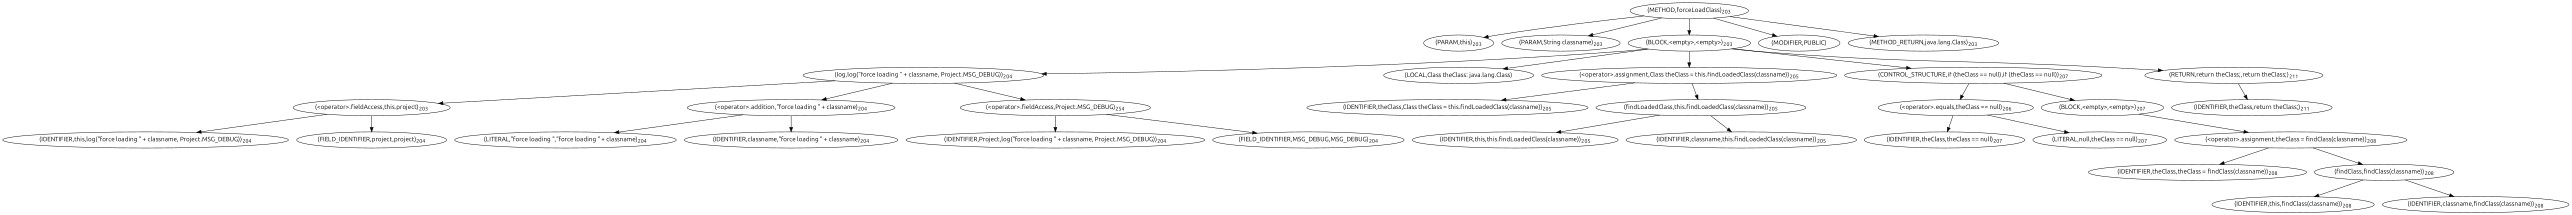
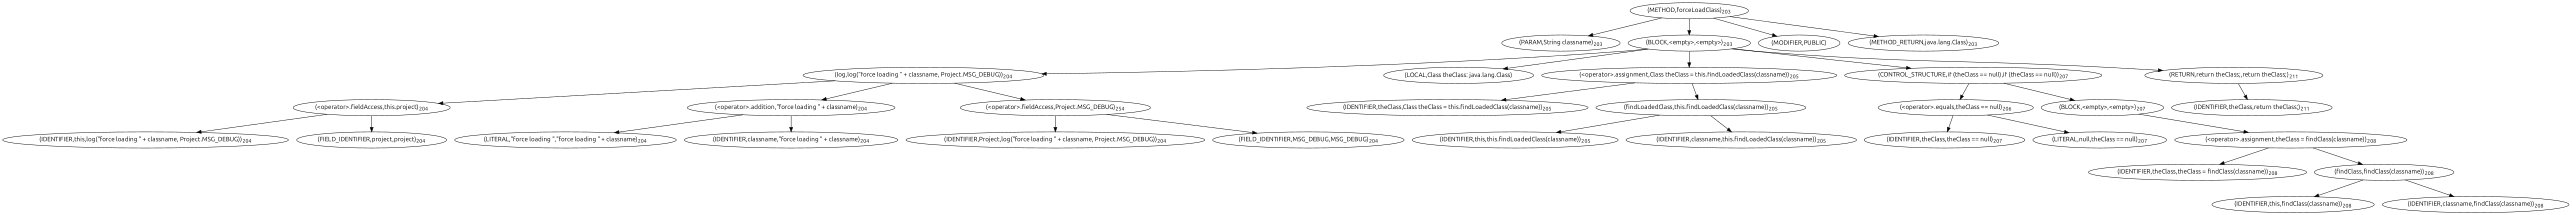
node "(PARAM,this)": removed
node "(<operator>.fieldAccess,this.project)": text "203" -> "204"
